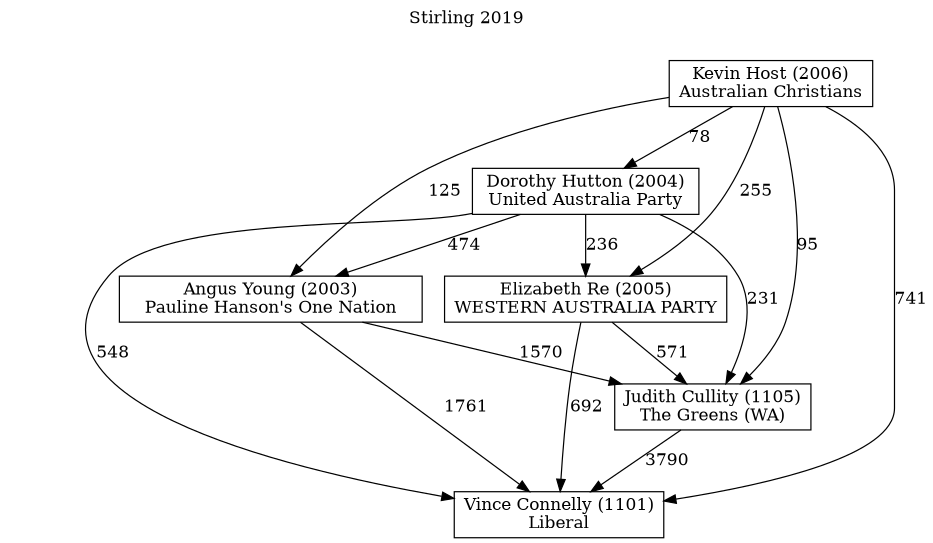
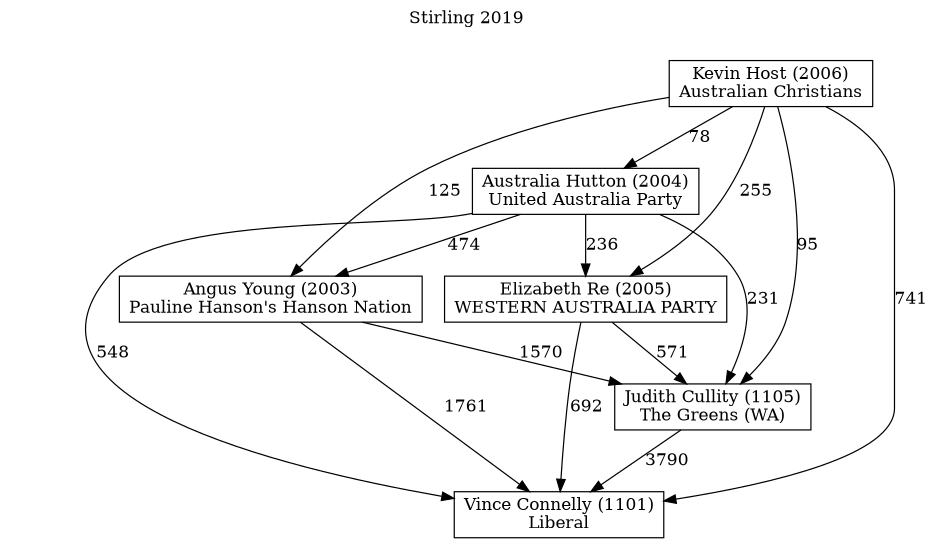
node "Dorothy Hutton (2004) United Australia Party": label "Dorothy Hutton (2004) United Australia Party" -> "Australia Hutton (2004) United Australia Party"
node "Angus Young (2003) Pauline Hanson's One Nation": label "Angus Young (2003) Pauline Hanson's One Nation" -> "Angus Young (2003) Pauline Hanson's Hanson Nation"
